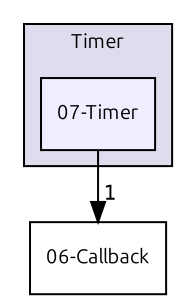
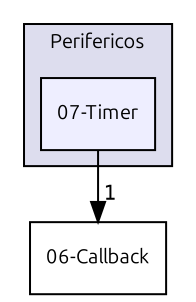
cluster "Timer": label "Timer" -> "Perifericos"
